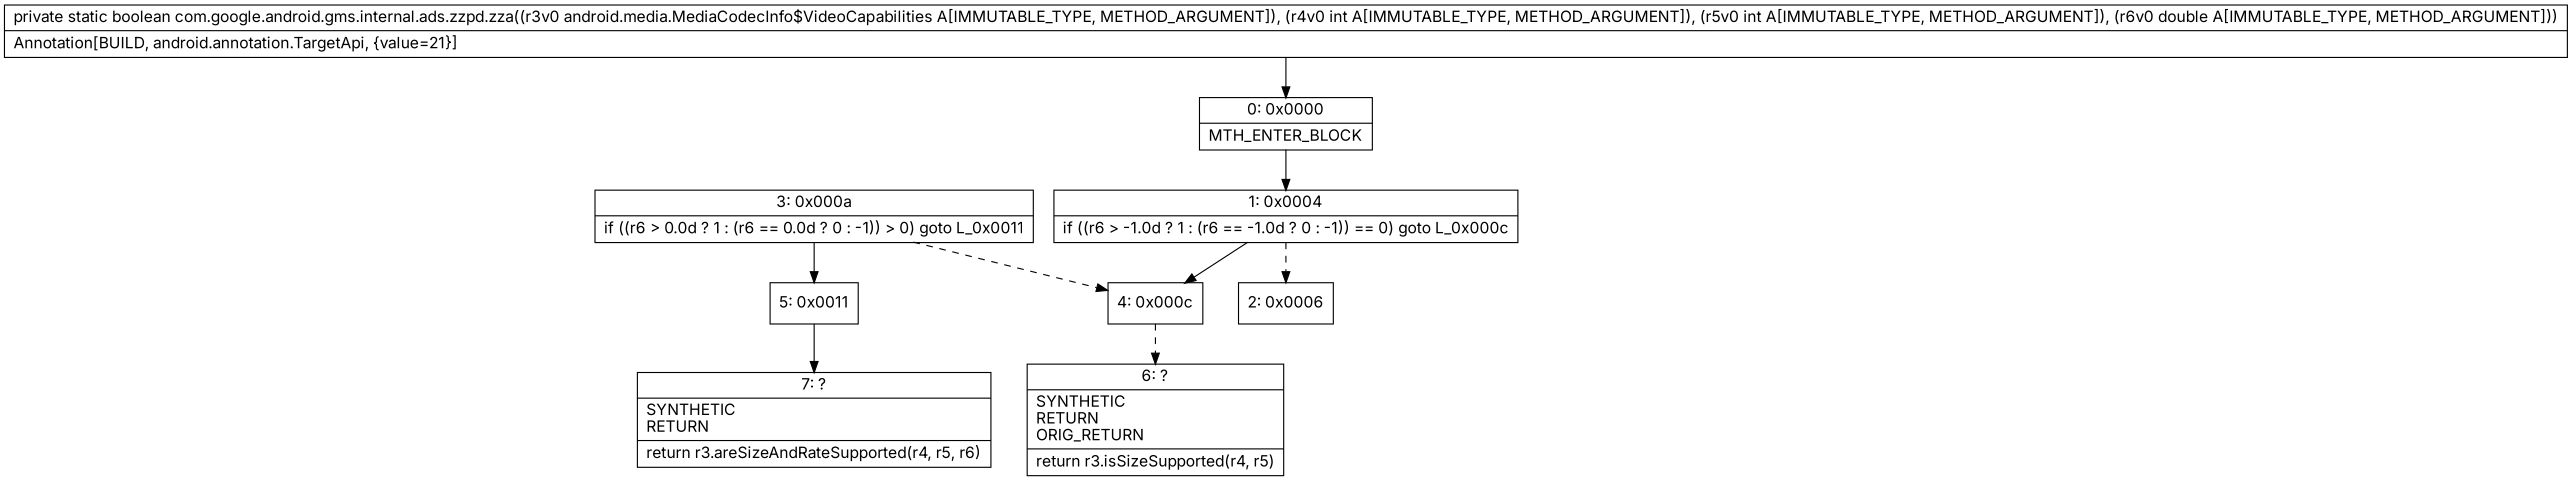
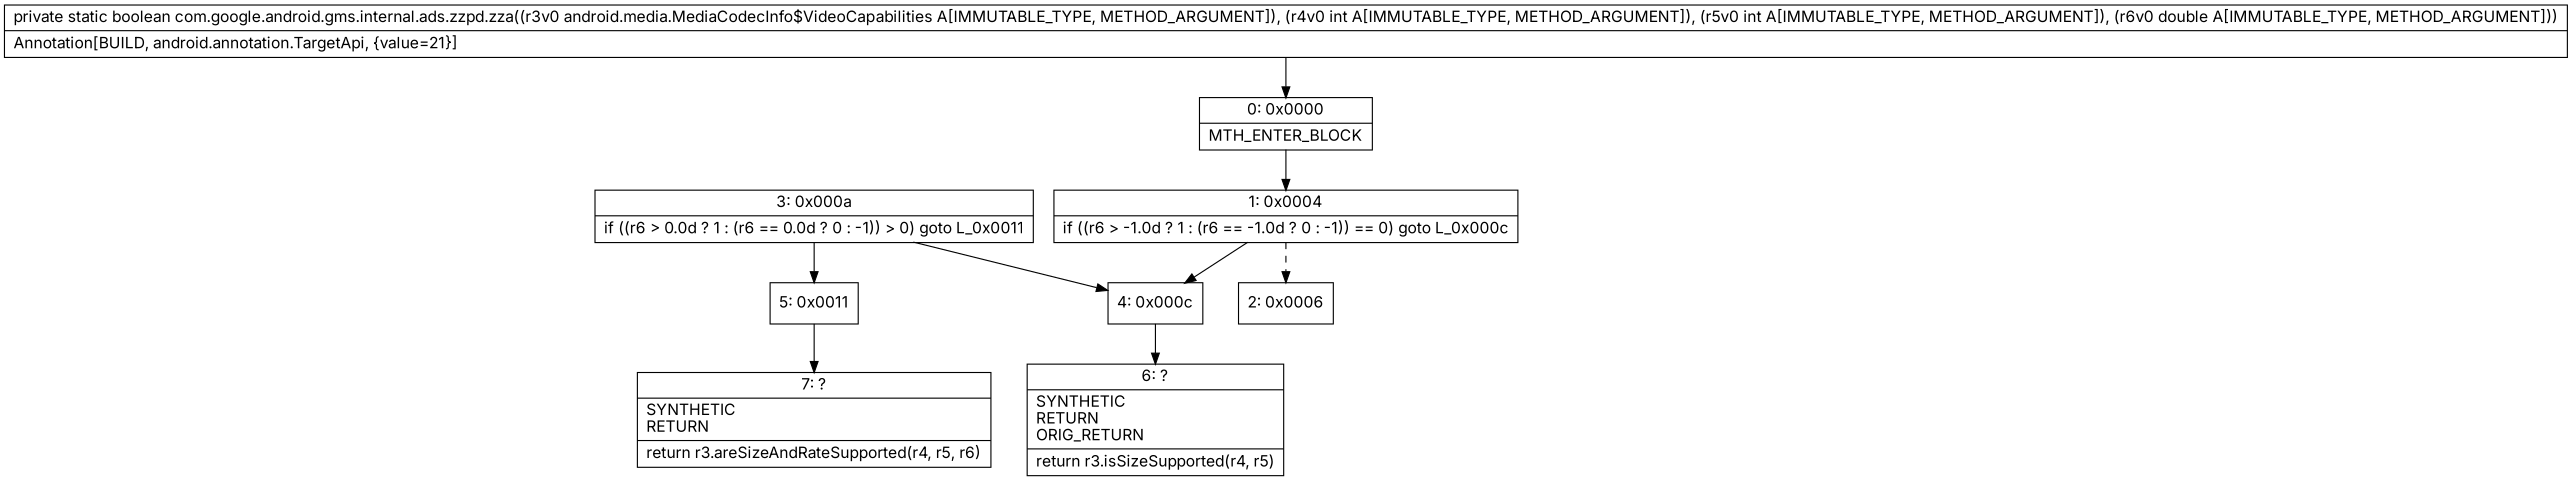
edge "3: 0x000a" -> "4: 0x000c": style dashed -> solid
edge "4: 0x000c" -> "6: ?": style dashed -> solid
